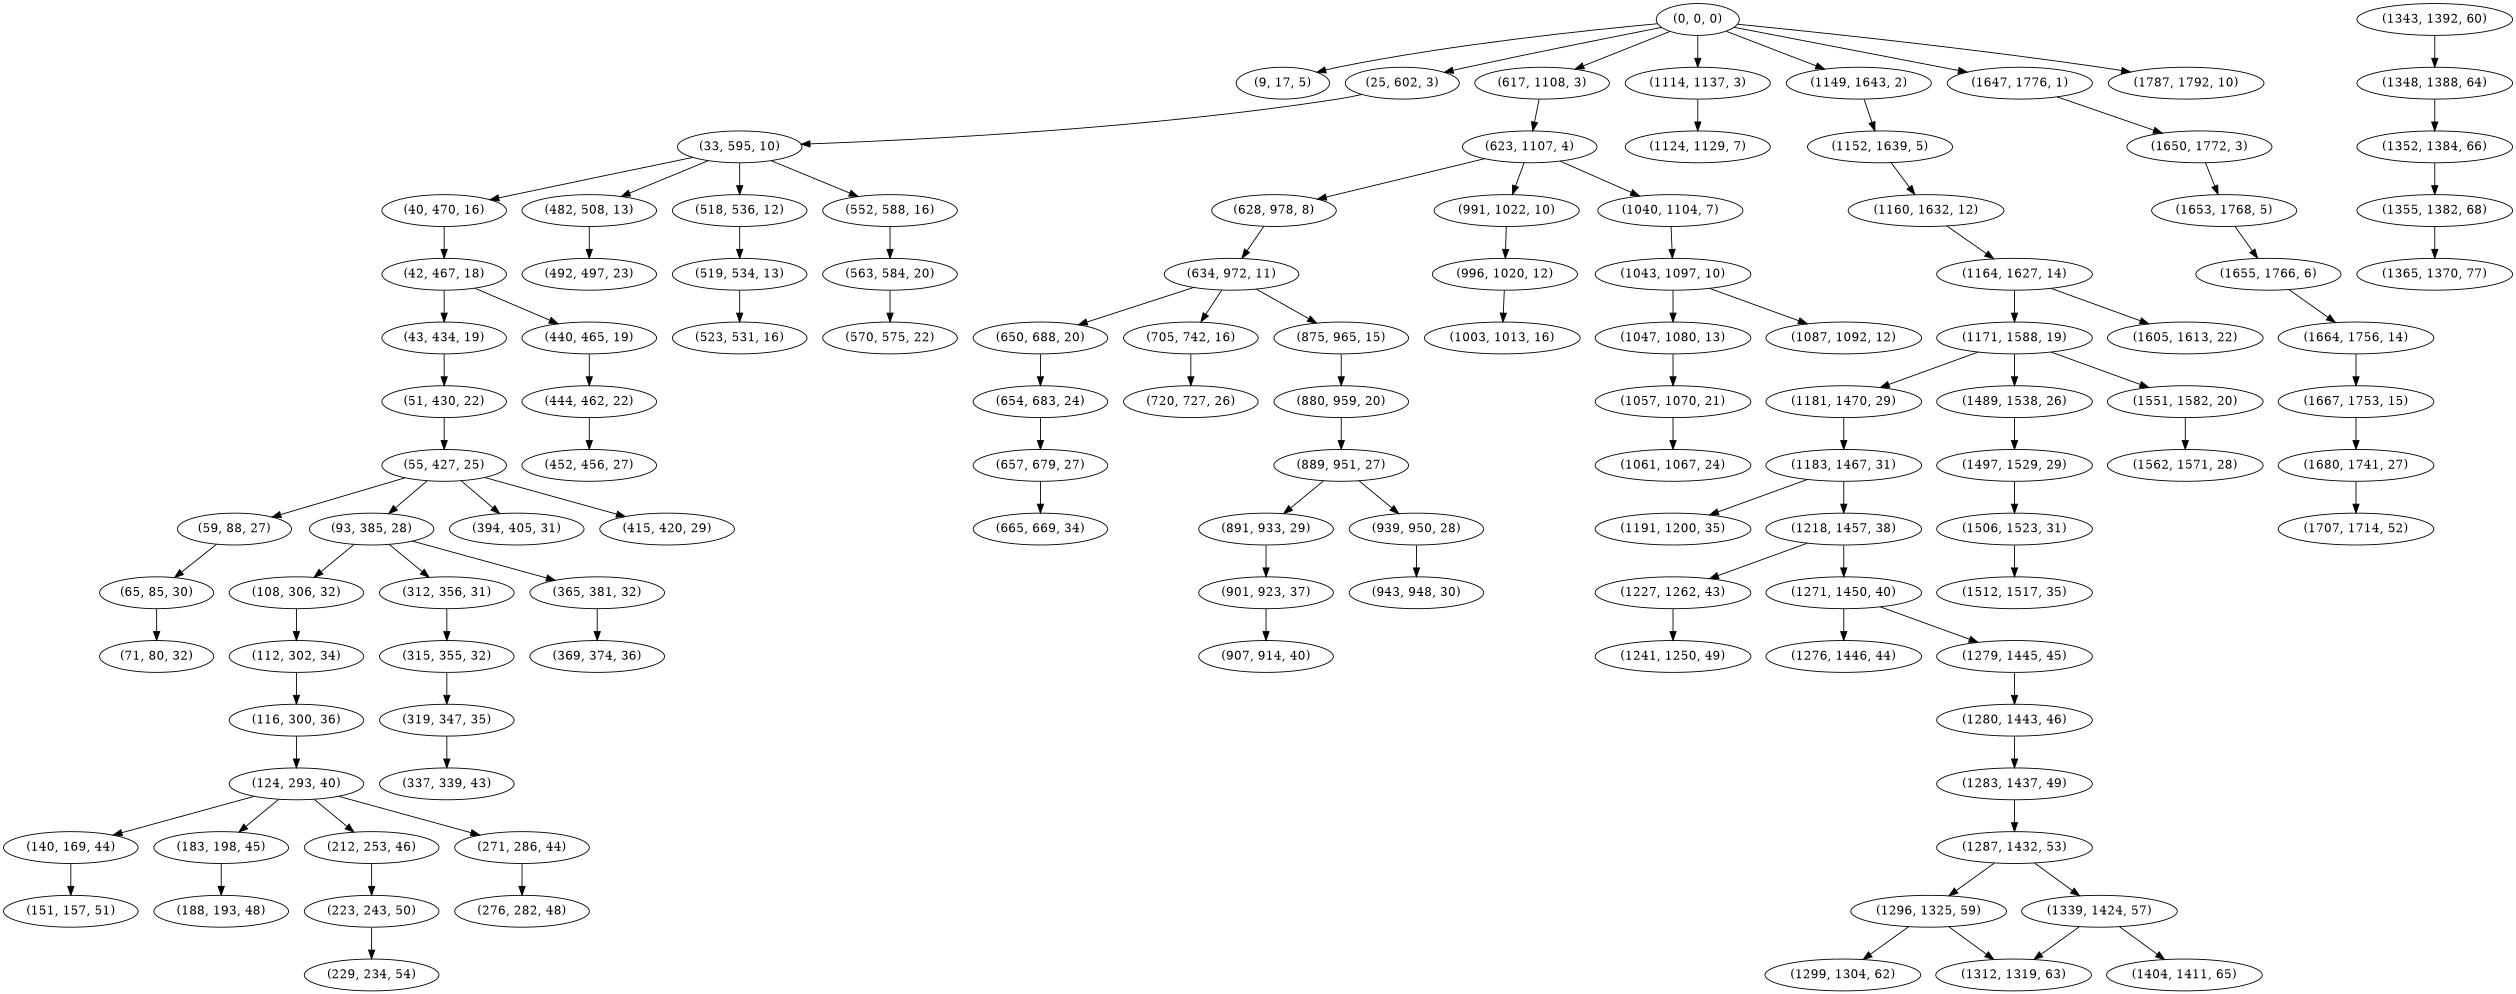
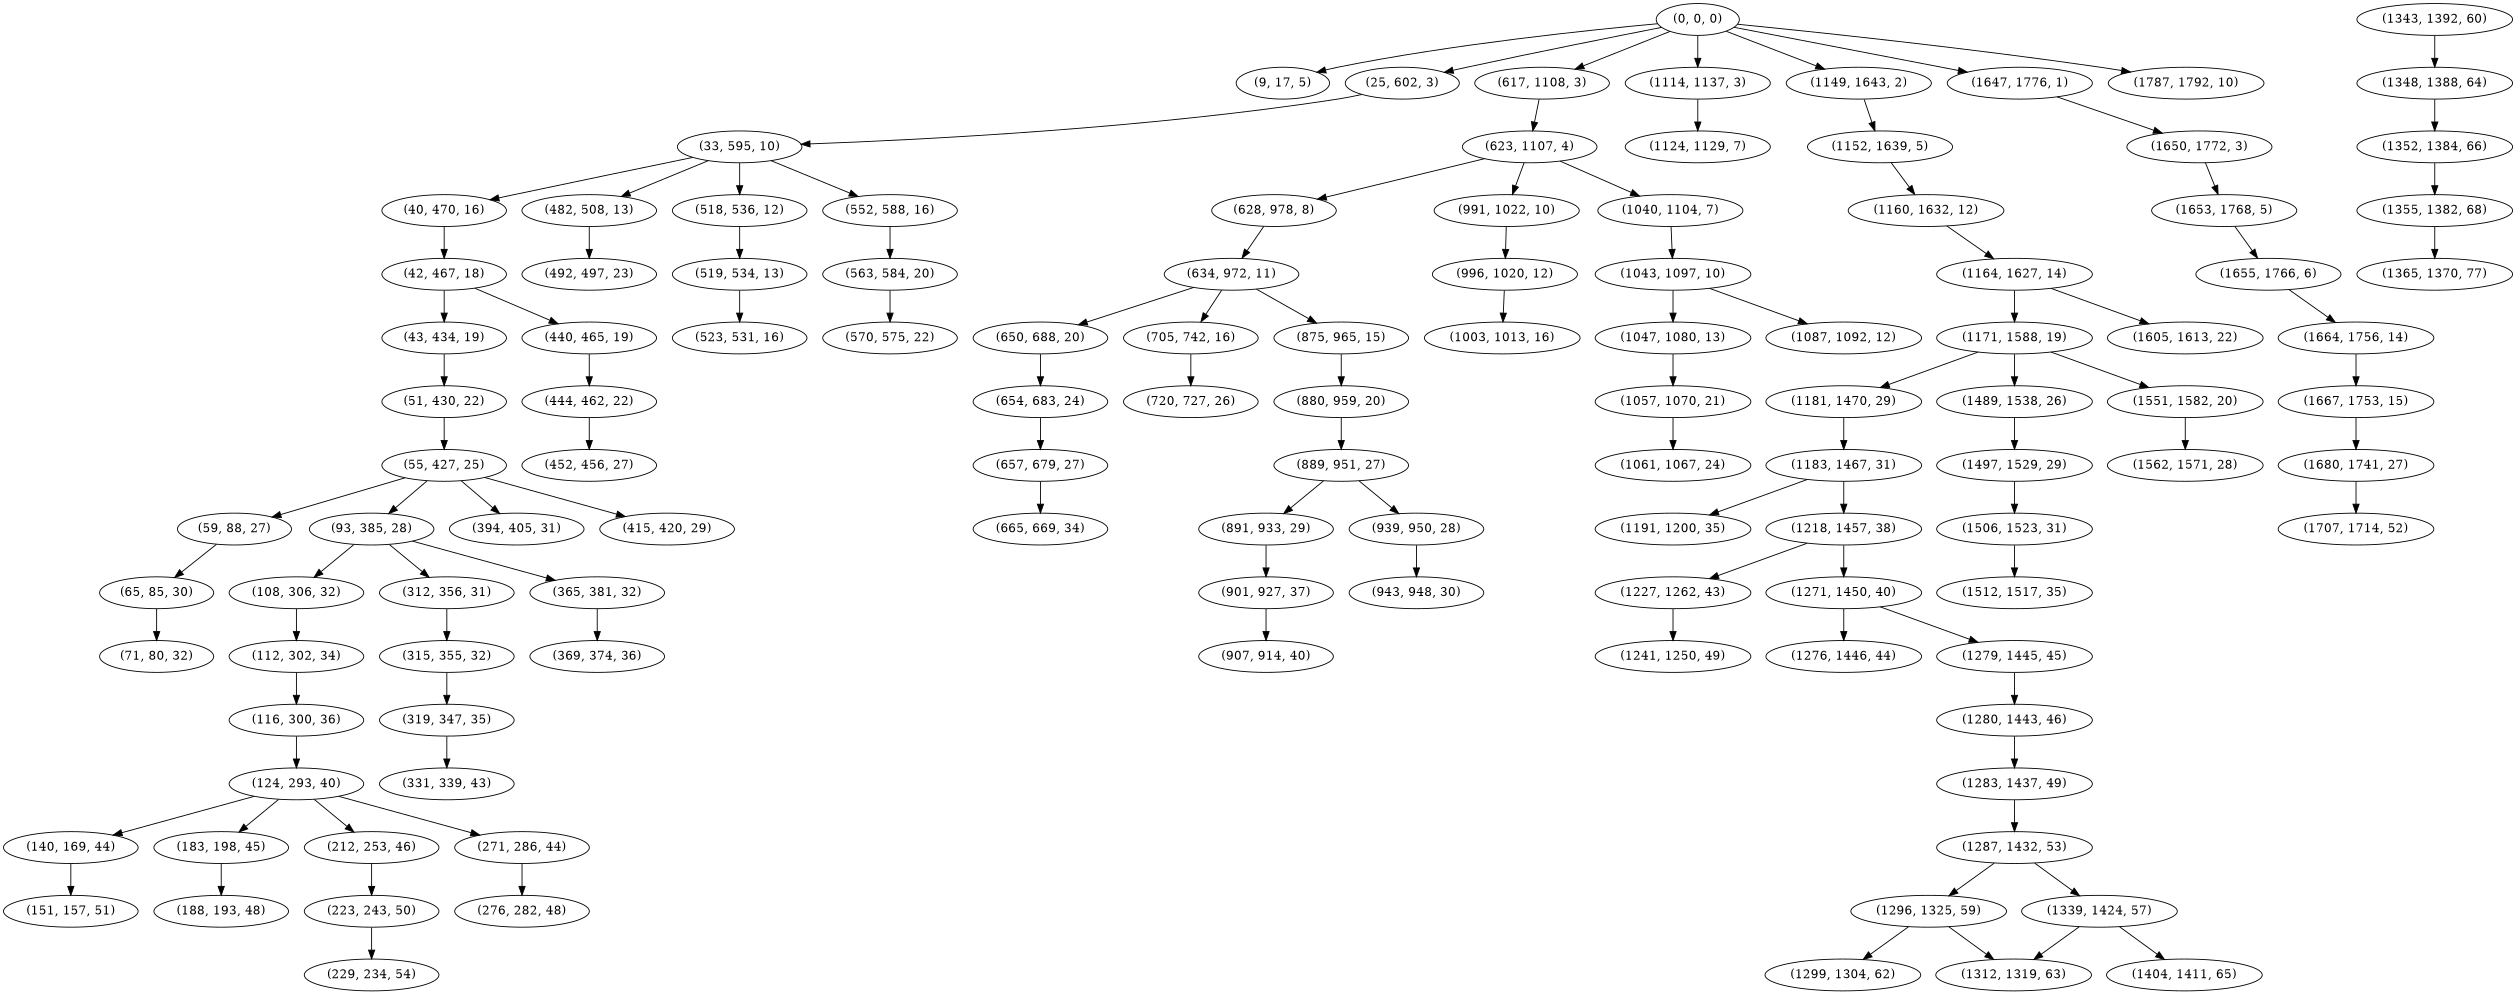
node "(901, 923, 37)": label "(901, 923, 37)" -> "(901, 927, 37)"
node "(337, 339, 43)": label "(337, 339, 43)" -> "(331, 339, 43)"
